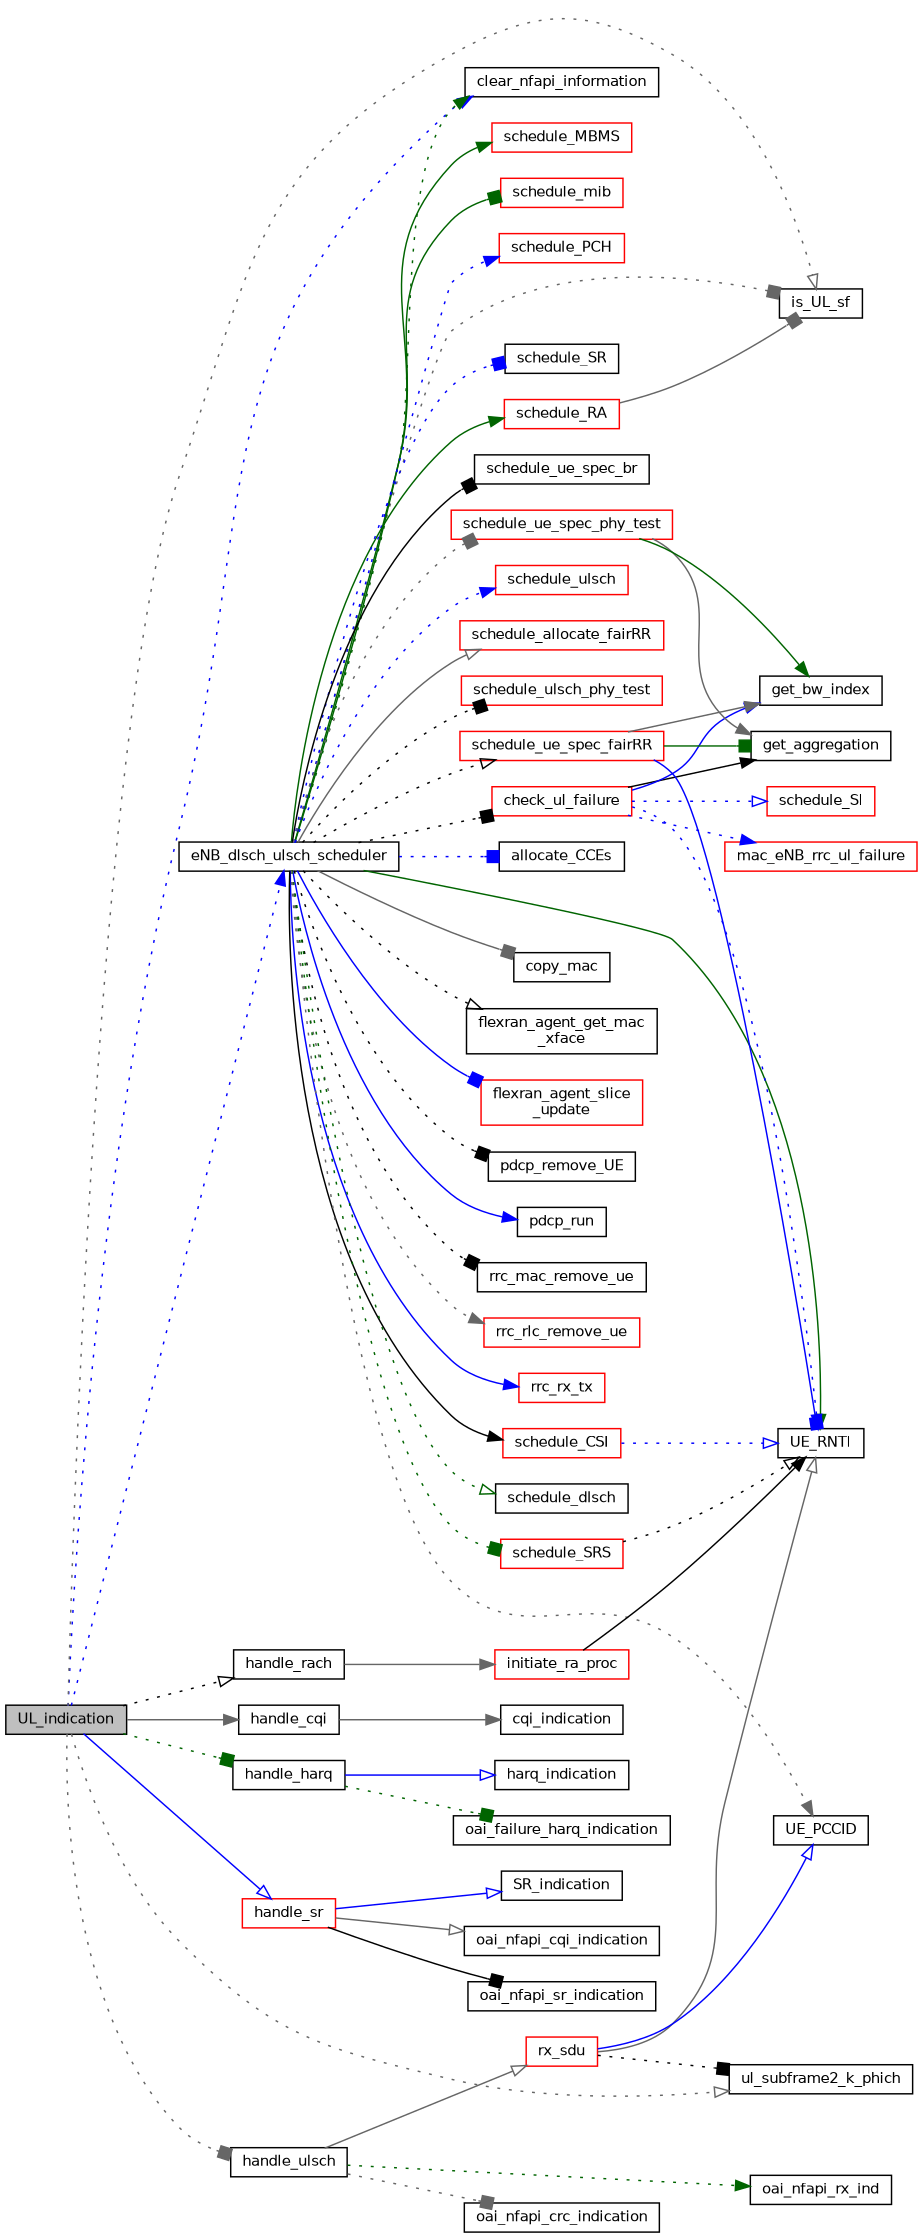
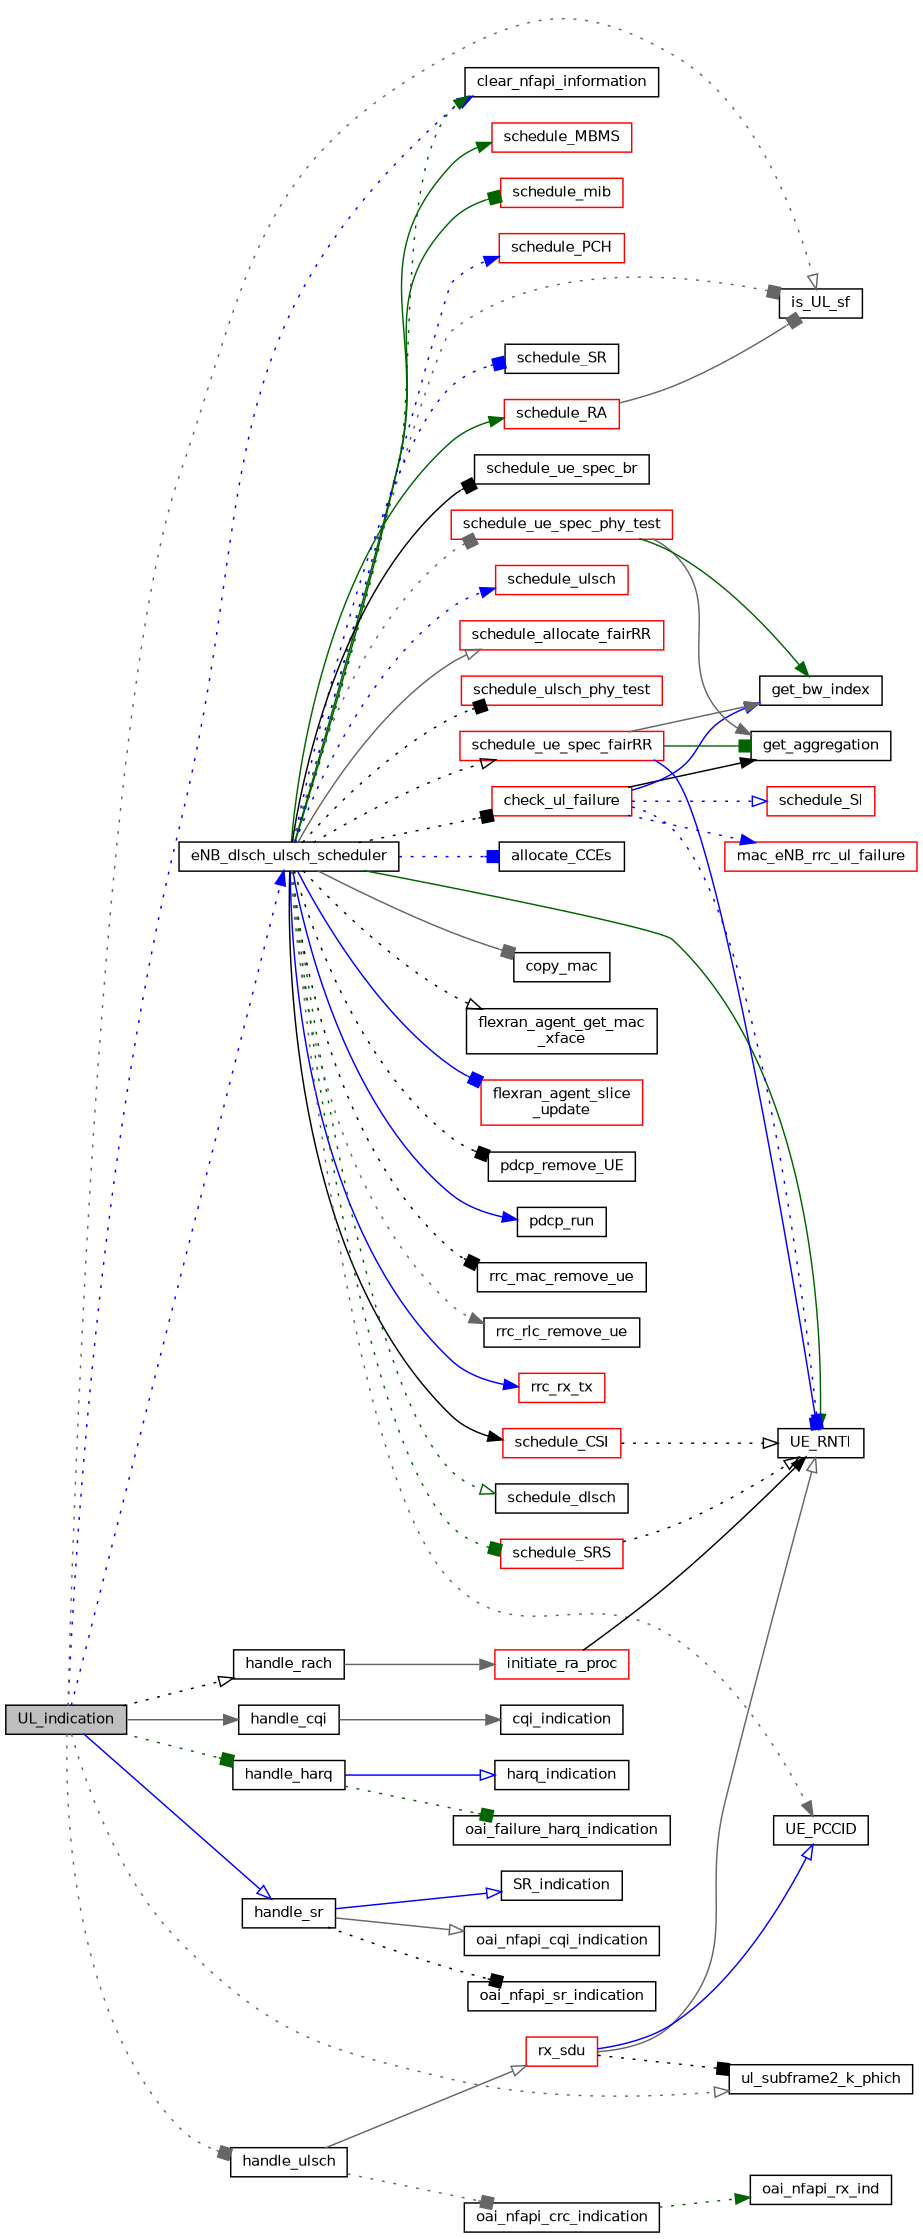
node "rrc_rlc_remove_ue": color red -> black
edge "schedule_CSI" -> "UE_RNTI": color blue -> black
node "handle_sr": color red -> black
edge "handle_sr" -> "oai_nfapi_sr_indication": style solid -> dotted
edge "handle_ulsch" -> "oai_nfapi_rx_ind": now "oai_nfapi_crc_indication" -> "oai_nfapi_rx_ind"
